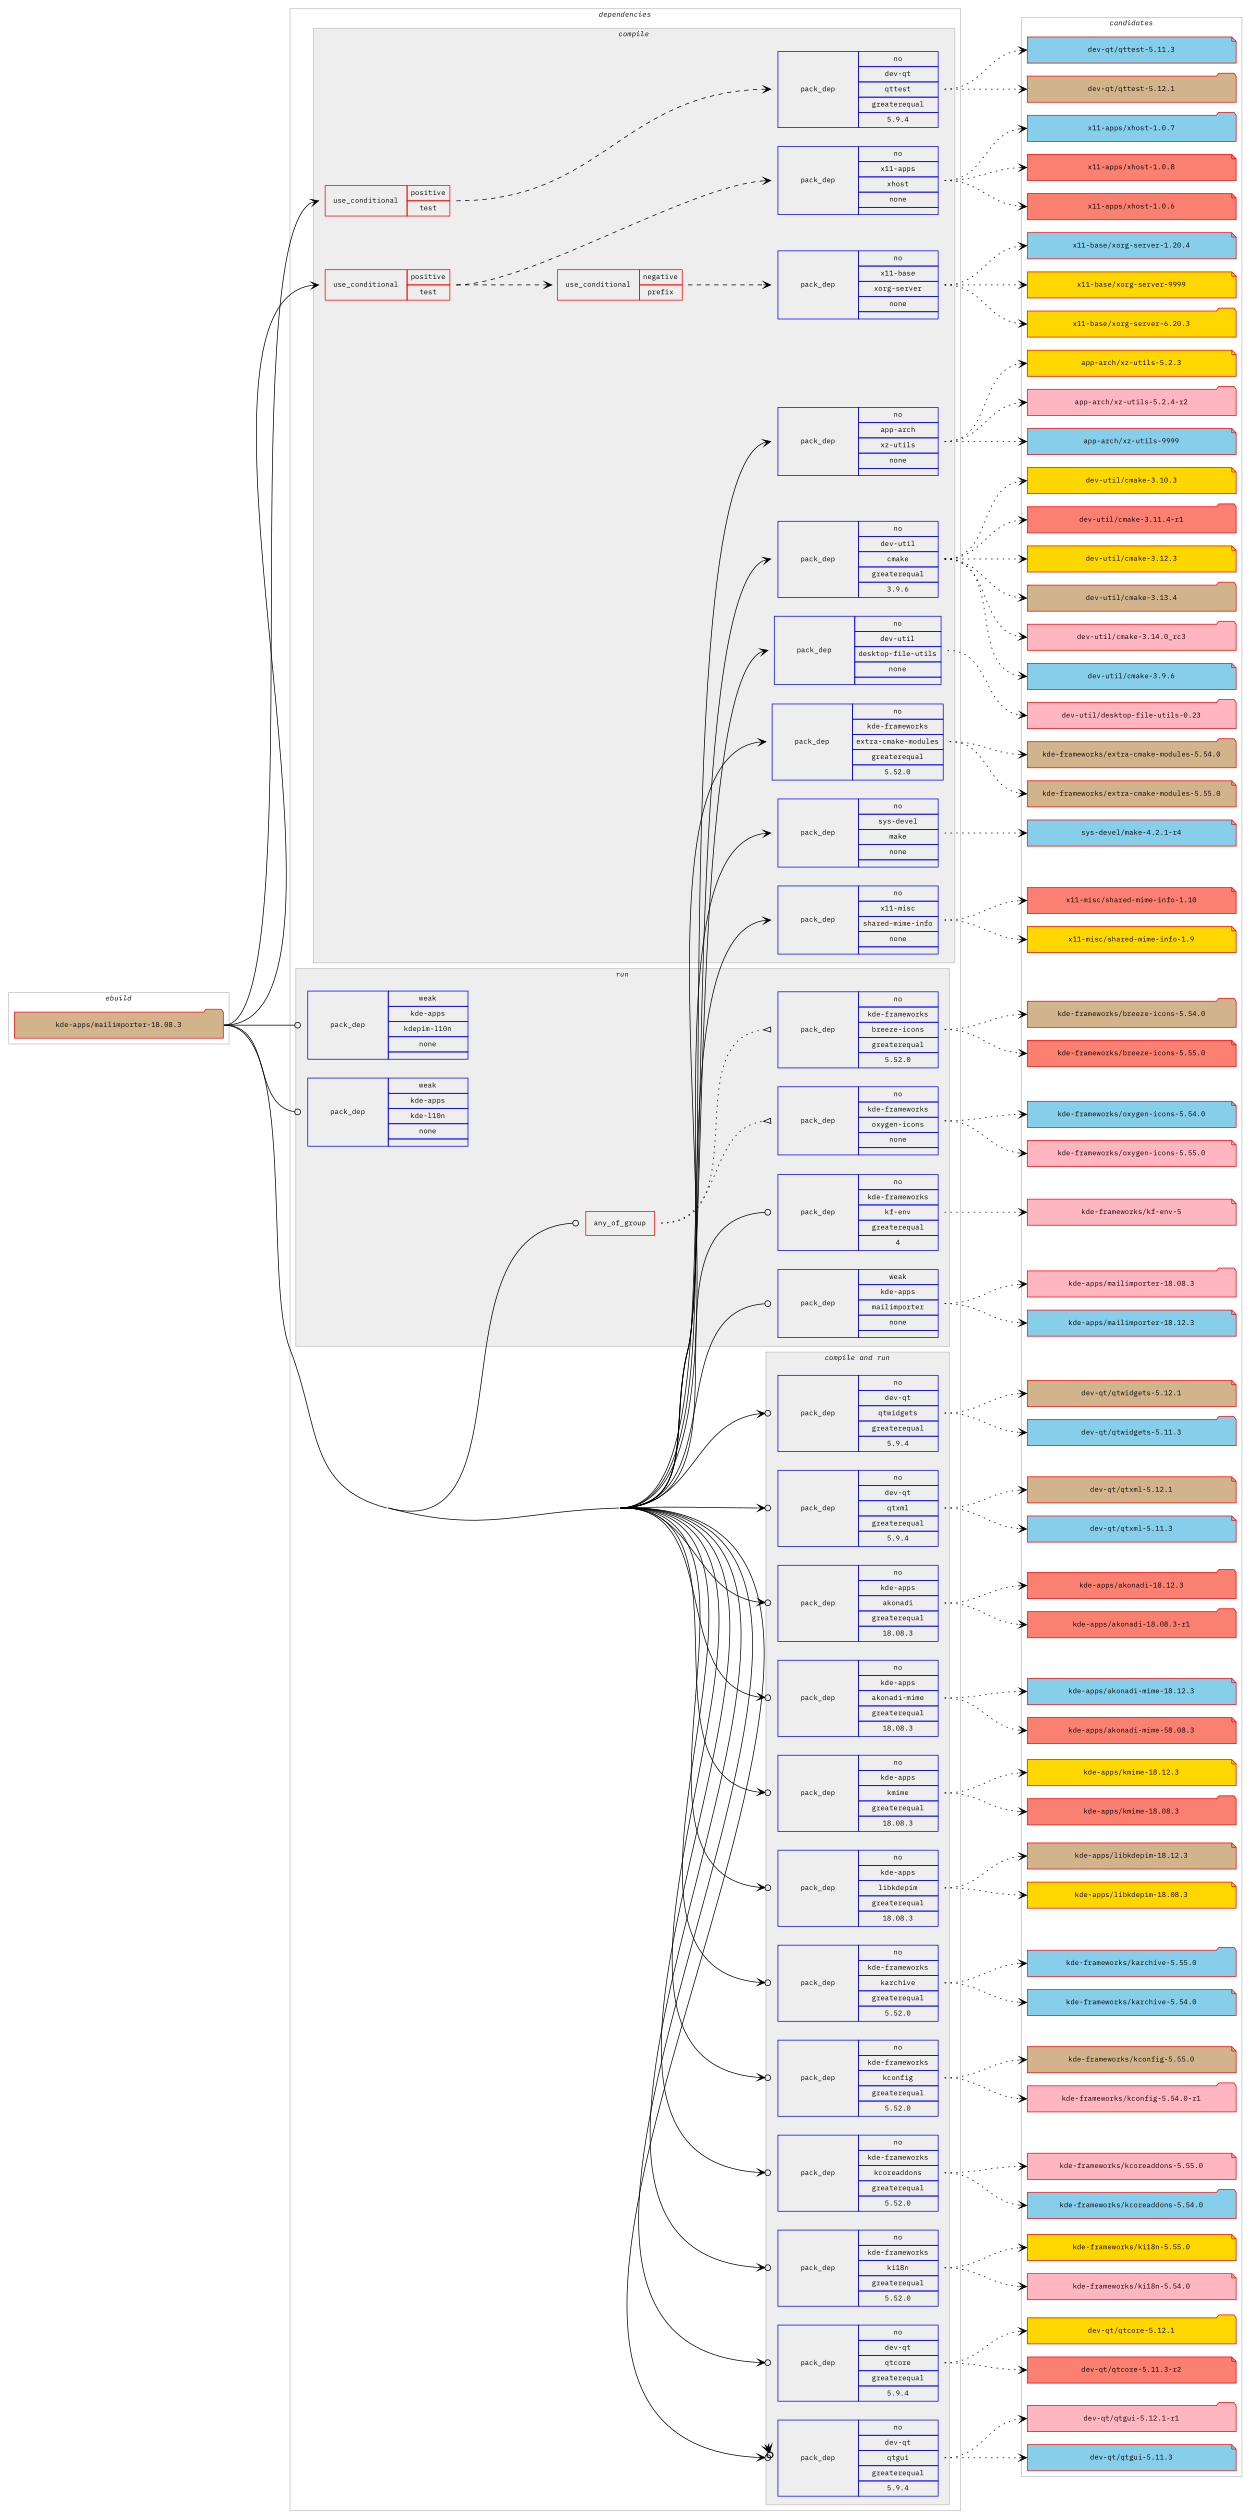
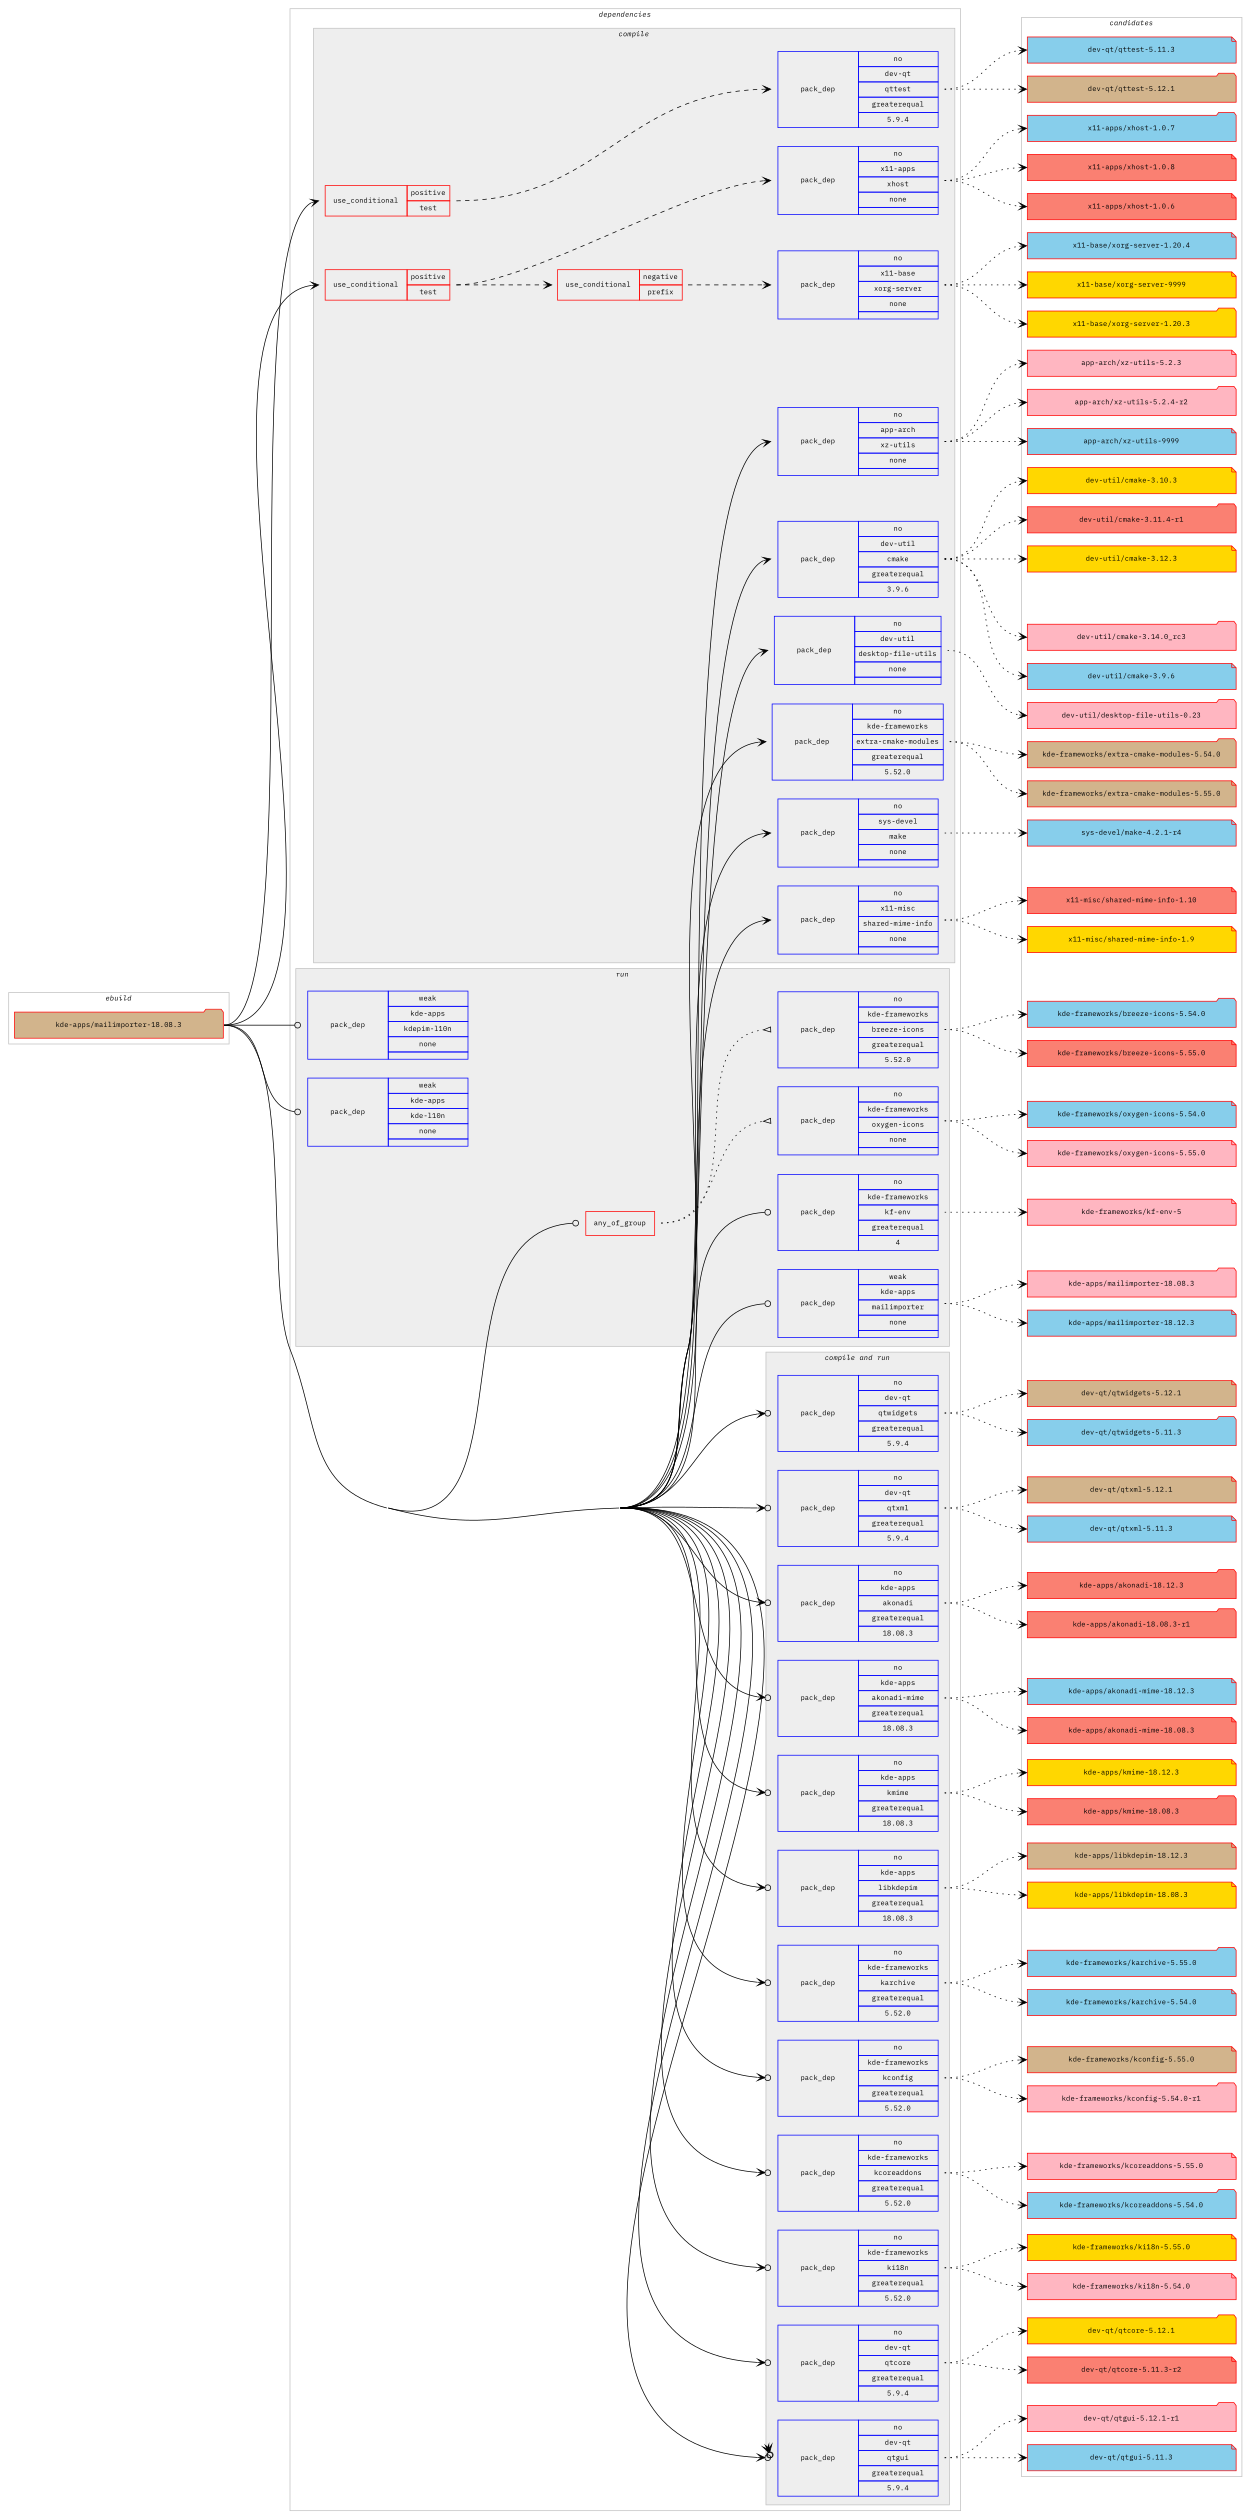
node "x11-base/xorg-server-6.20.3": label "x11-base/xorg-server-6.20.3" -> "x11-base/xorg-server-1.20.3"
node "app-arch/xz-utils-5.2.3": fillcolor gold -> lightpink
node "dev-util/cmake-3.13.4": removed
node "kde-frameworks/breeze-icons-5.54.0": fillcolor tan -> skyblue
node "kde-apps/akonadi-mime-58.08.3": label "kde-apps/akonadi-mime-58.08.3" -> "kde-apps/akonadi-mime-18.08.3"
